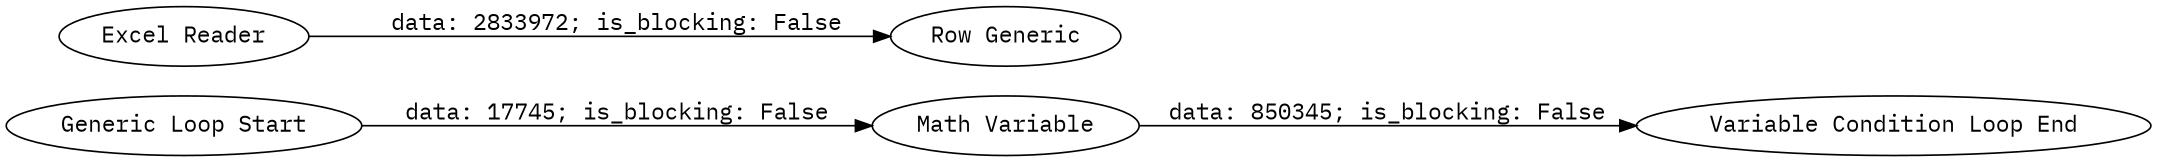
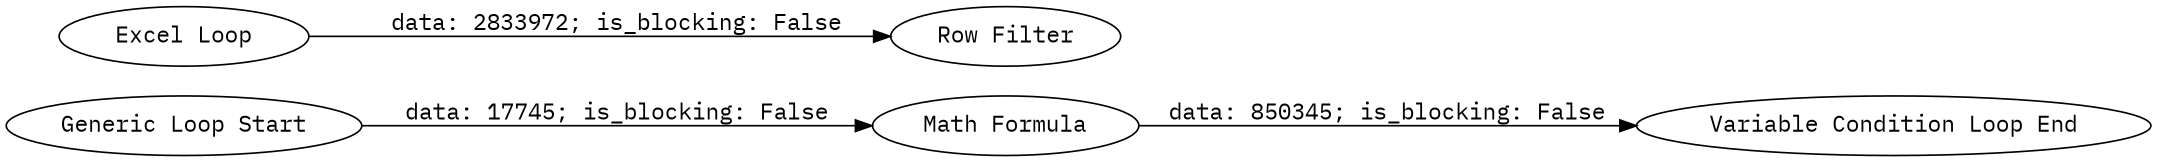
node "Excel Reader": label "Excel Reader" -> "Excel Loop"
node "Row Generic": label "Row Generic" -> "Row Filter"
node "Math Variable": label "Math Variable" -> "Math Formula"
